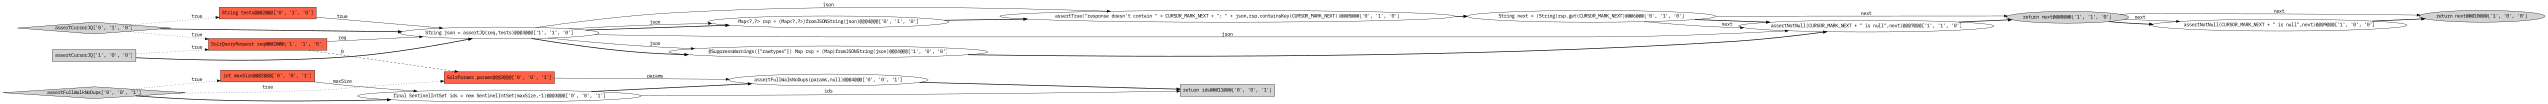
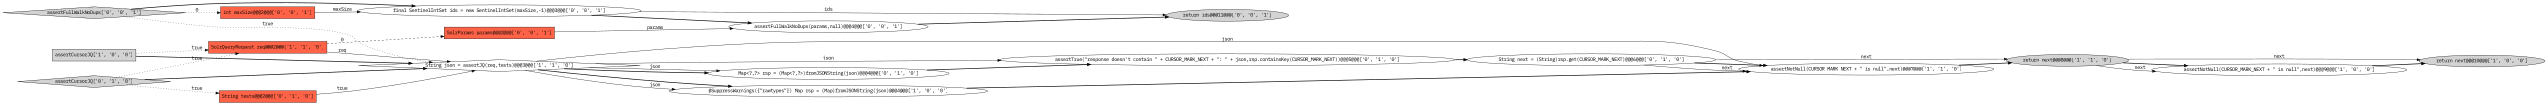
node "String json = assertJQ(req,tests)@@@3@@@['1', '1', '0']": shape ellipse -> diamond
edge "assertFullWalkNoDups['0', '0', '1']" -> "int maxSize@@@2@@@['0', '0', '1']": label "true" -> "0"
edge "assertFullWalkNoDups['0', '0', '1']" -> "SolrParams params@@@2@@@['0', '0', '1']": now "assertFullWalkNoDups['0', '0', '1']" -> "String json = assertJQ(req,tests)@@@3@@@['1', '1', '0']"
node "return ids@@@11@@@['0', '0', '1']": shape box -> ellipse
